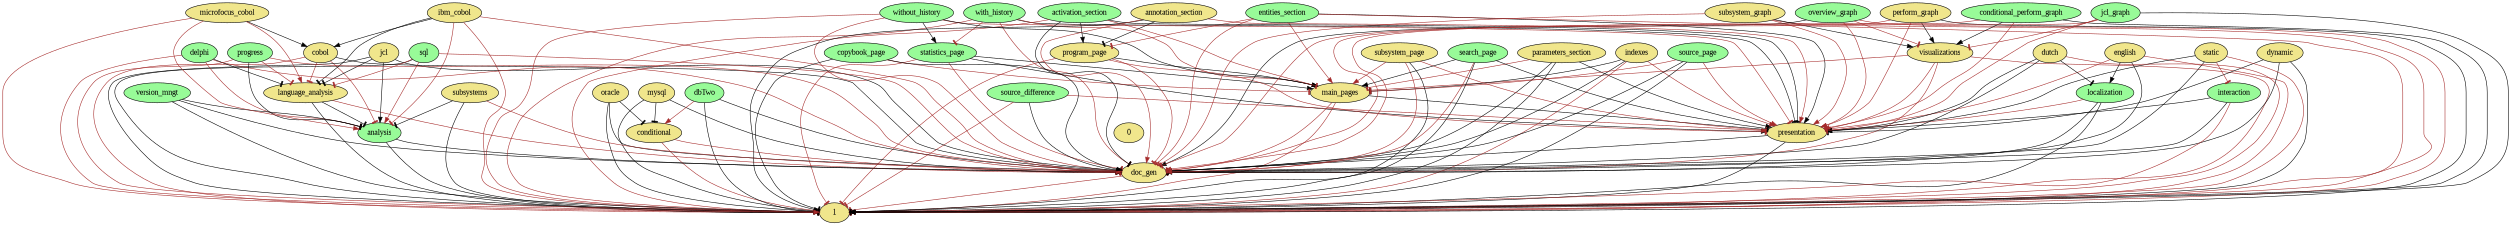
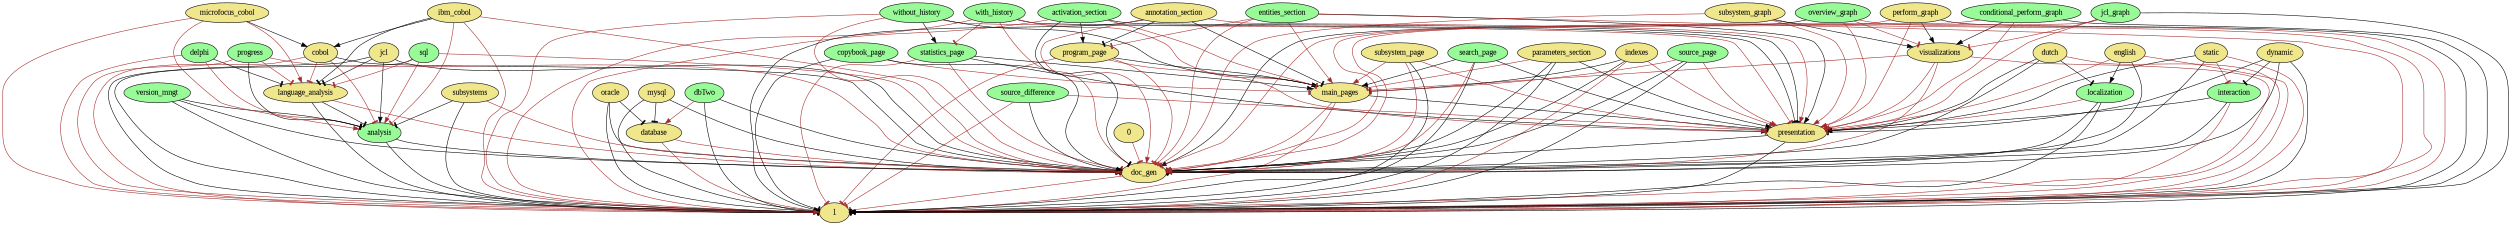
edge "annotation_section" -> "main_pages": added
edge "dynamic" -> "interaction": added
edge "delphi" -> "doc_gen": now "0" -> "doc_gen"
node "conditional": label "conditional" -> "database"
